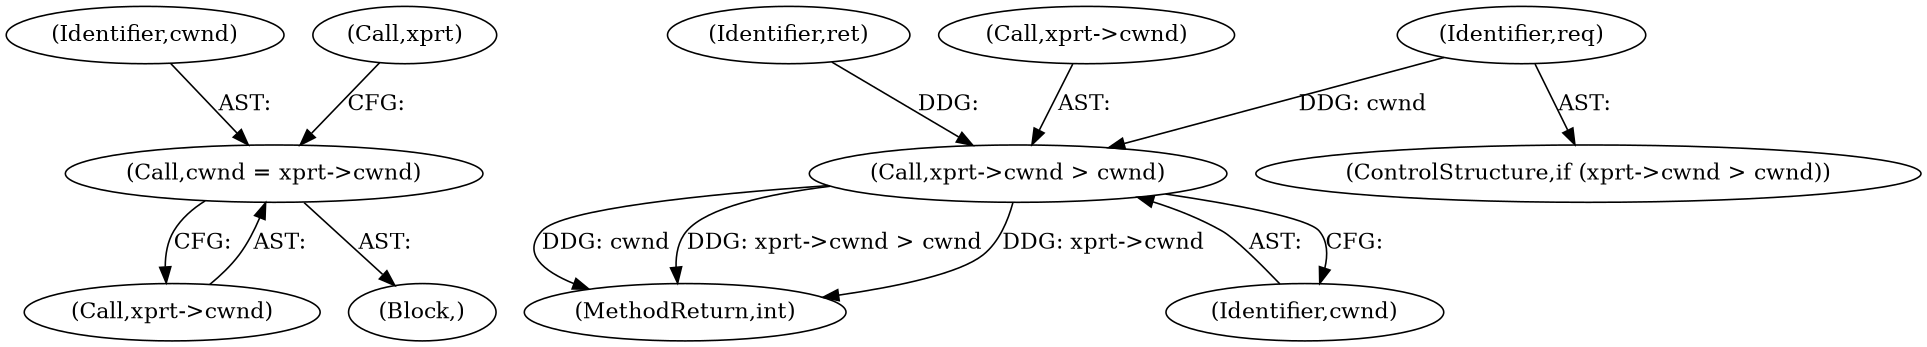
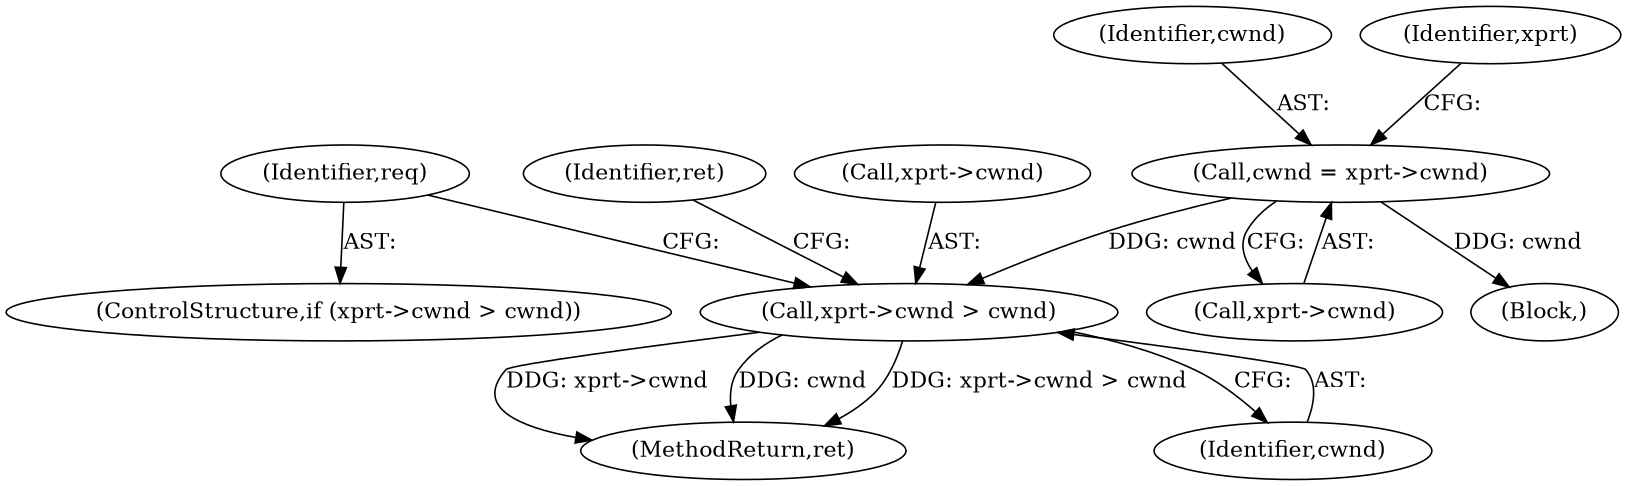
node "(Call,xprt)": label "(Call,xprt)" -> "(Identifier,xprt)"
edge "(Identifier,ret)" -> "(Call,xprt->cwnd > cwnd)": label "DDG: " -> "CFG: "
edge "(Identifier,req)" -> "(Call,xprt->cwnd > cwnd)": label "DDG: cwnd" -> "CFG: "
edge "(Call,cwnd = xprt->cwnd)" -> "(Call,xprt->cwnd > cwnd)": added, label "DDG: cwnd"
edge "(Call,cwnd = xprt->cwnd)" -> "(Block,)": label "AST: " -> "DDG: cwnd"
node "(MethodReturn,int)": label "(MethodReturn,int)" -> "(MethodReturn,ret)"
